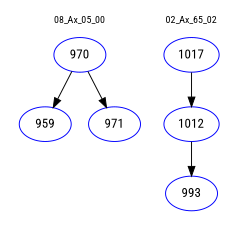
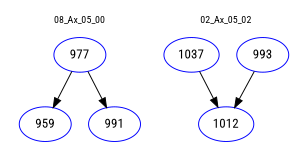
cluster "02_Ax_65_02": label "02_Ax_65_02" -> "02_Ax_05_02"
node "970": label "970" -> "977"
node "1017": label "1017" -> "1037"
node "971": label "971" -> "991"
edge "1012" -> "993": reversed
